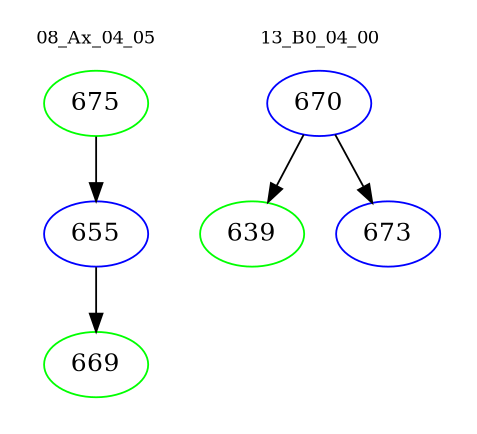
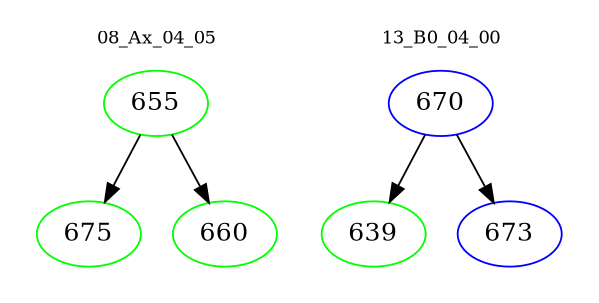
edge "675" -> "655": reversed
node "655": color blue -> green
node "669": label "669" -> "660"
